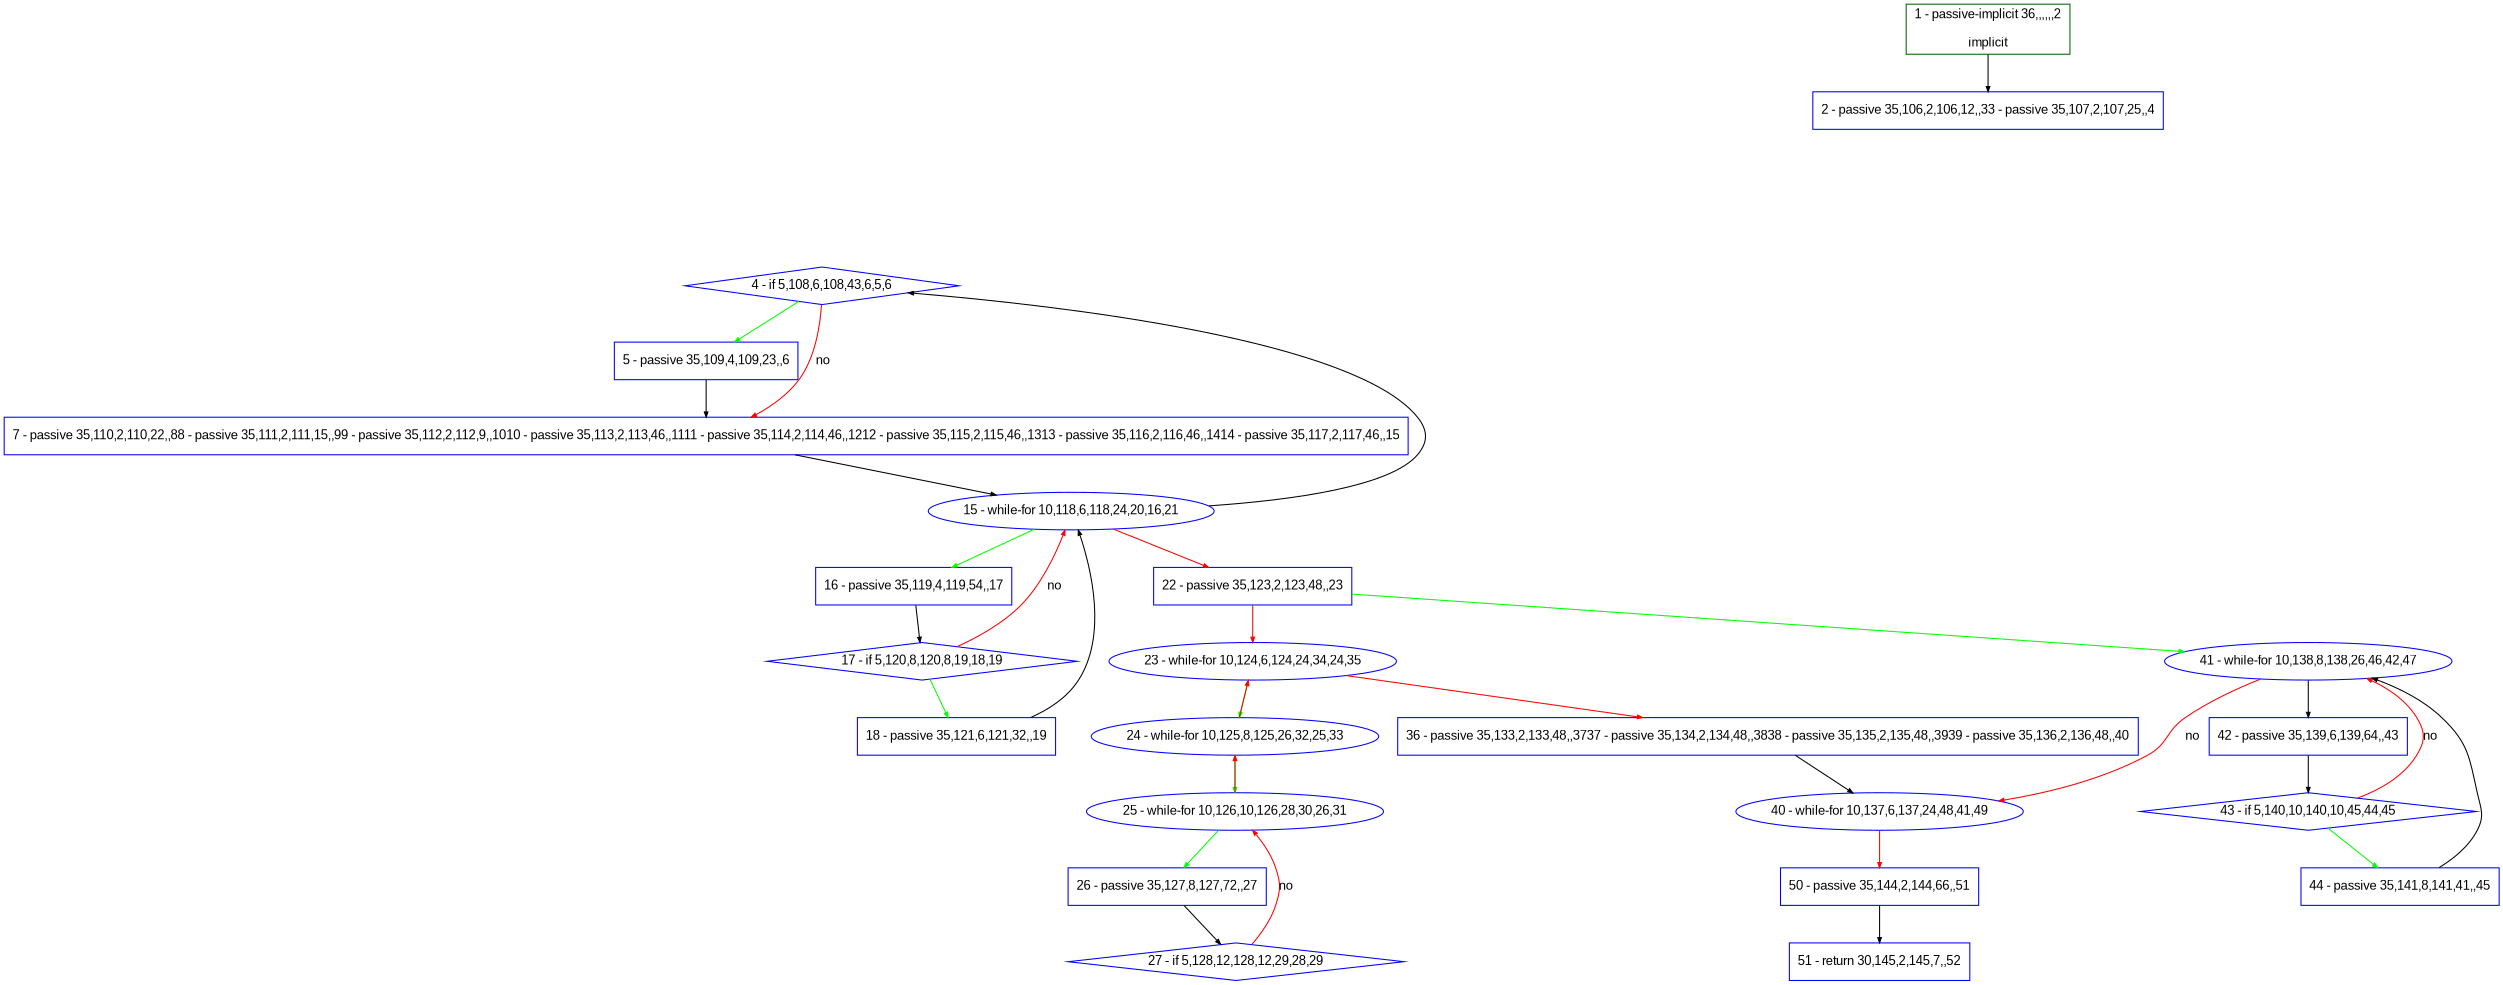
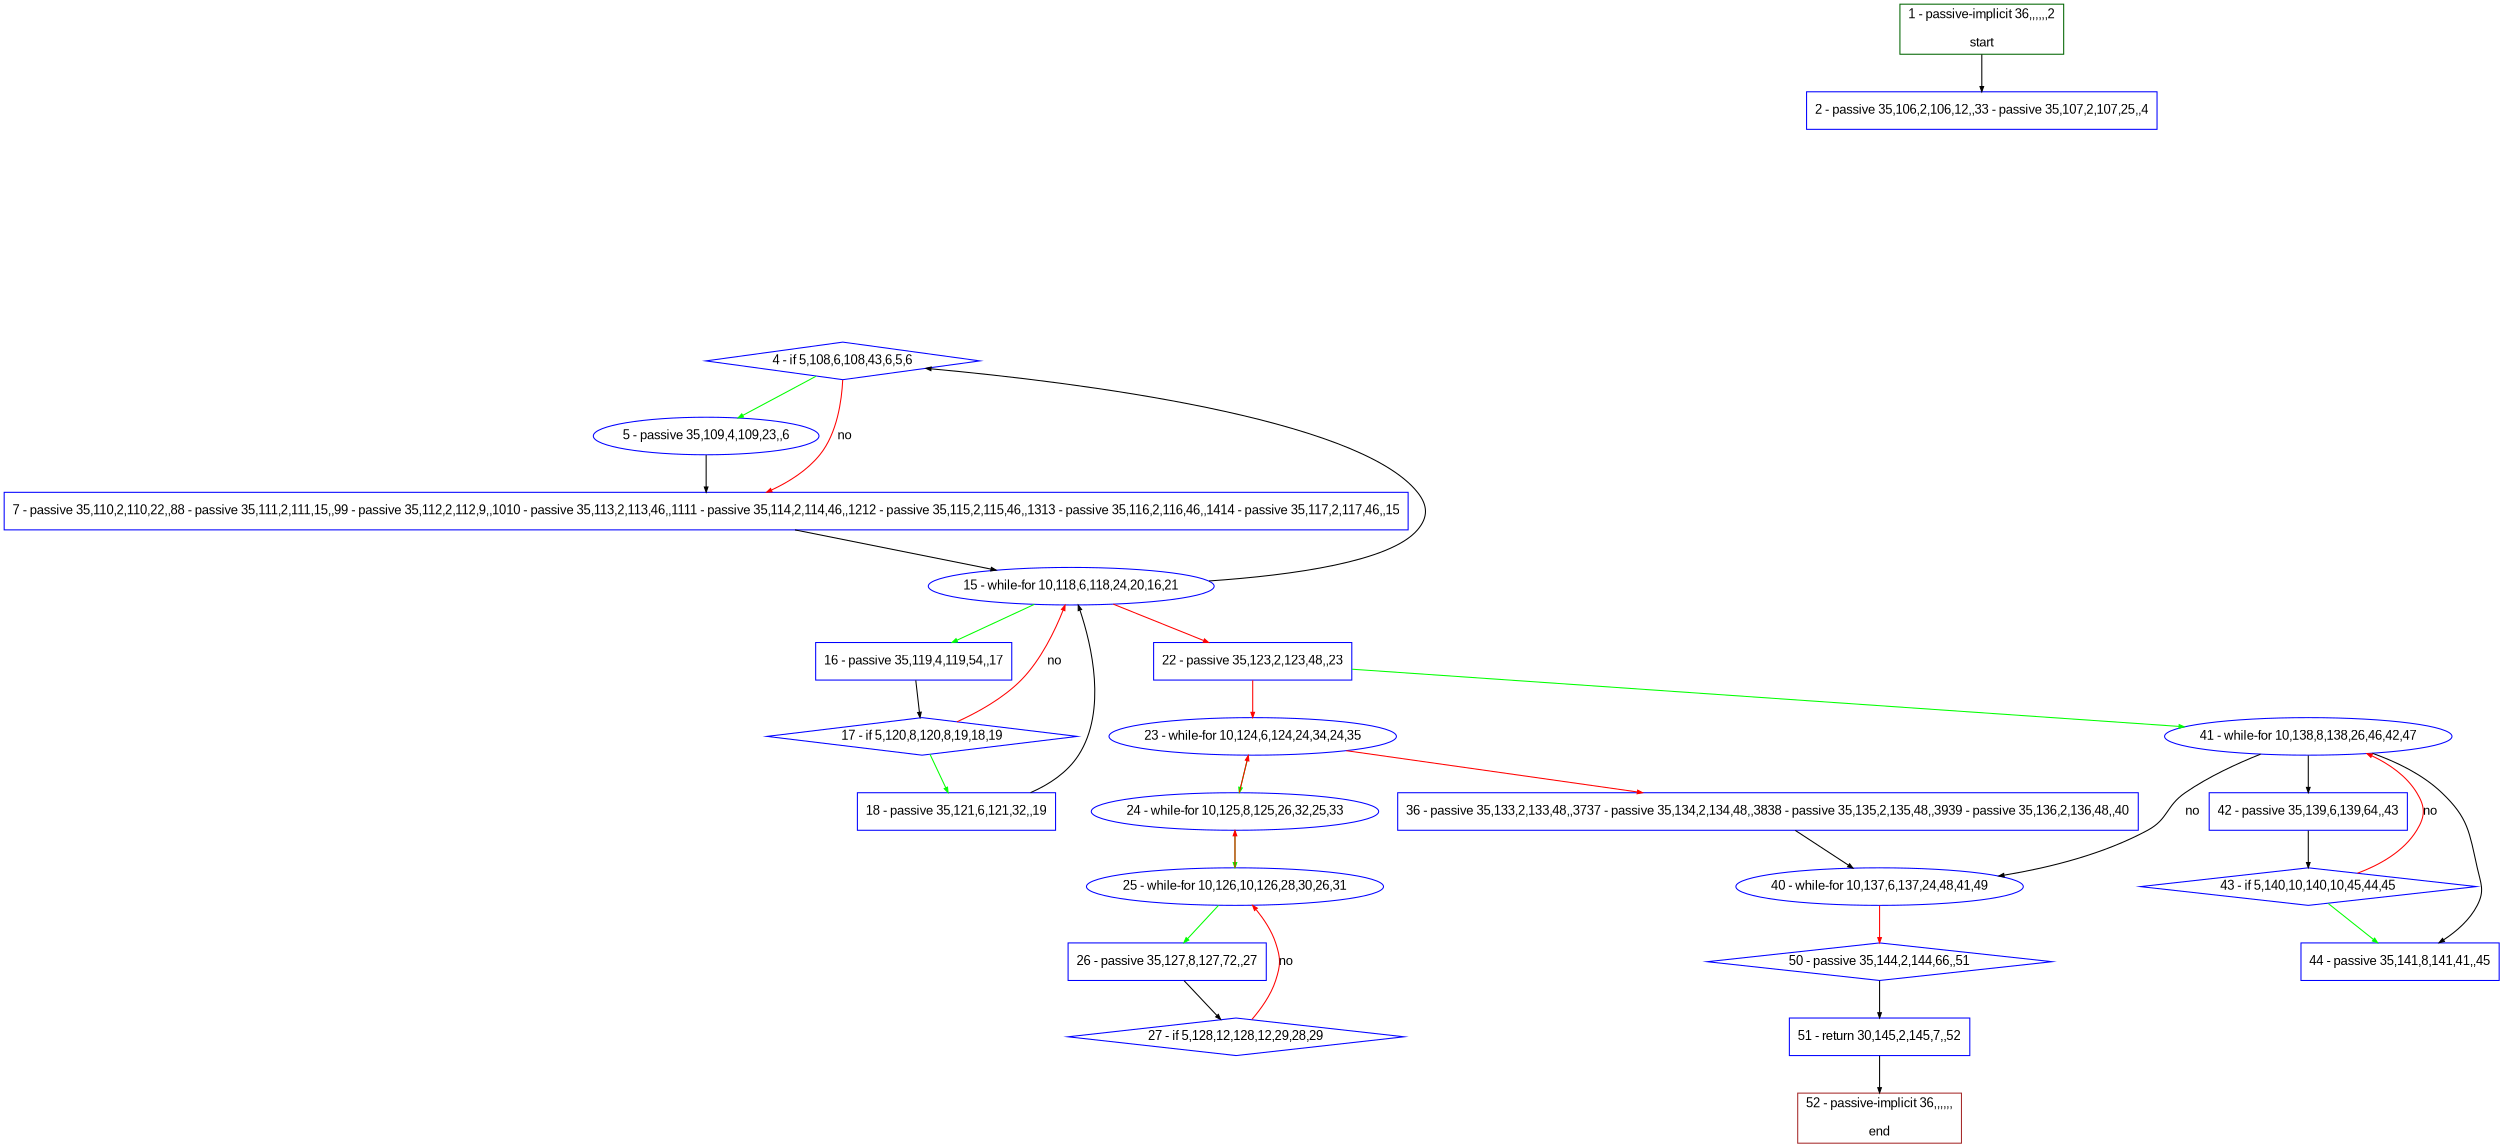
node "1 - passive-implicit 36,,,,,,2 implicit": label "1 - passive-implicit 36,,,,,,2 implicit" -> "1 - passive-implicit 36,,,,,,2 start"
node "5 - passive 35,109,4,109,23,,6": shape box -> ellipse
edge "41 - while-for 10,138,8,138,26,46,42,47" -> "40 - while-for 10,137,6,137,24,48,41,49": color #ff0000 -> #000000
edge "44 - passive 35,141,8,141,41,,45" -> "41 - while-for 10,138,8,138,26,46,42,47": reversed
node "50 - passive 35,144,2,144,66,,51": shape box -> diamond
node "52 - passive-implicit 36,,,,,, end": added
